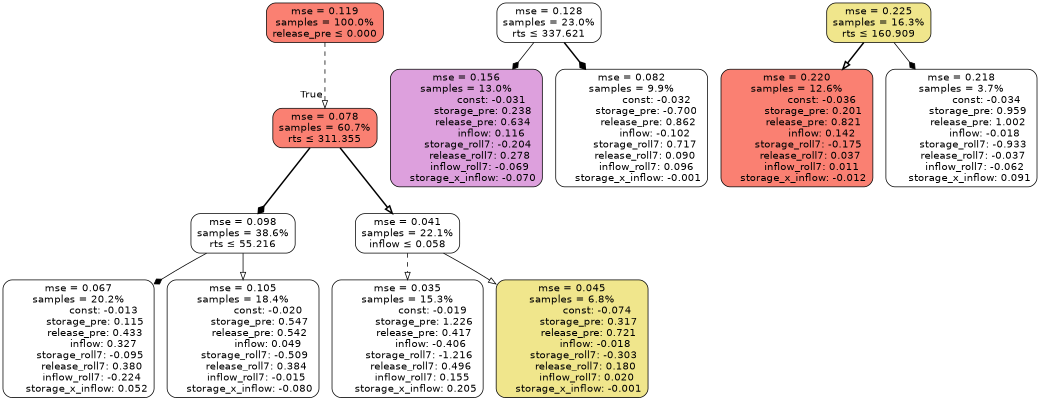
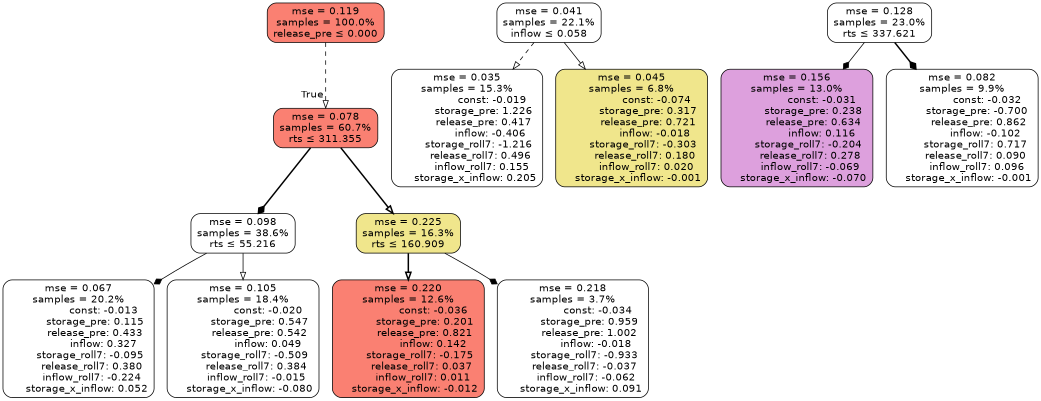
edge "mse = 0.078 samples = 60.7% rts ≤ 311.355" -> "mse = 0.041 samples = 22.1% inflow ≤ 0.058": now "mse = 0.078 samples = 60.7% rts ≤ 311.355" -> "mse = 0.225 samples = 16.3% rts ≤ 160.909"
